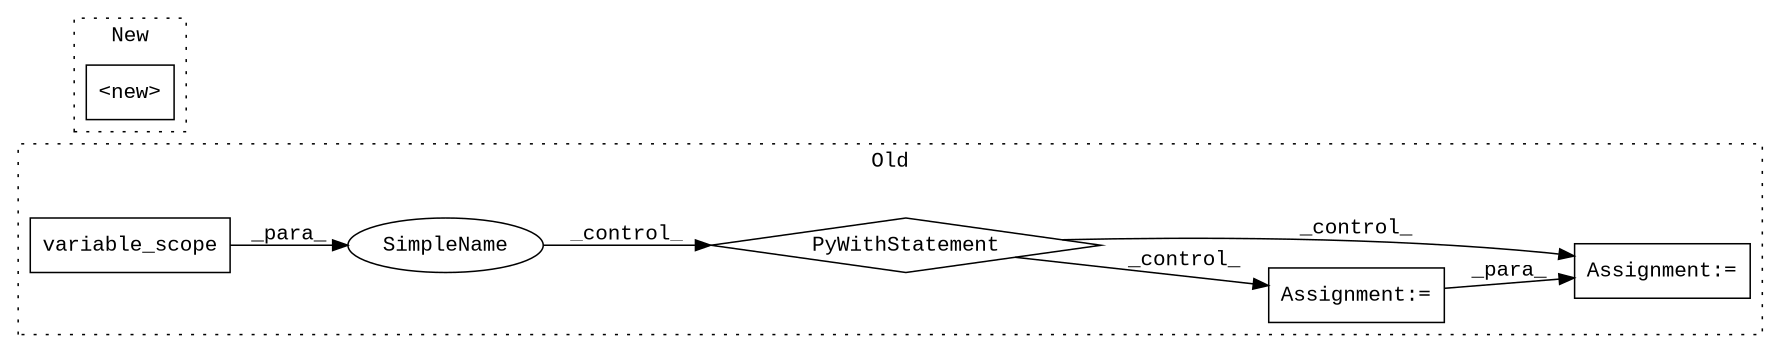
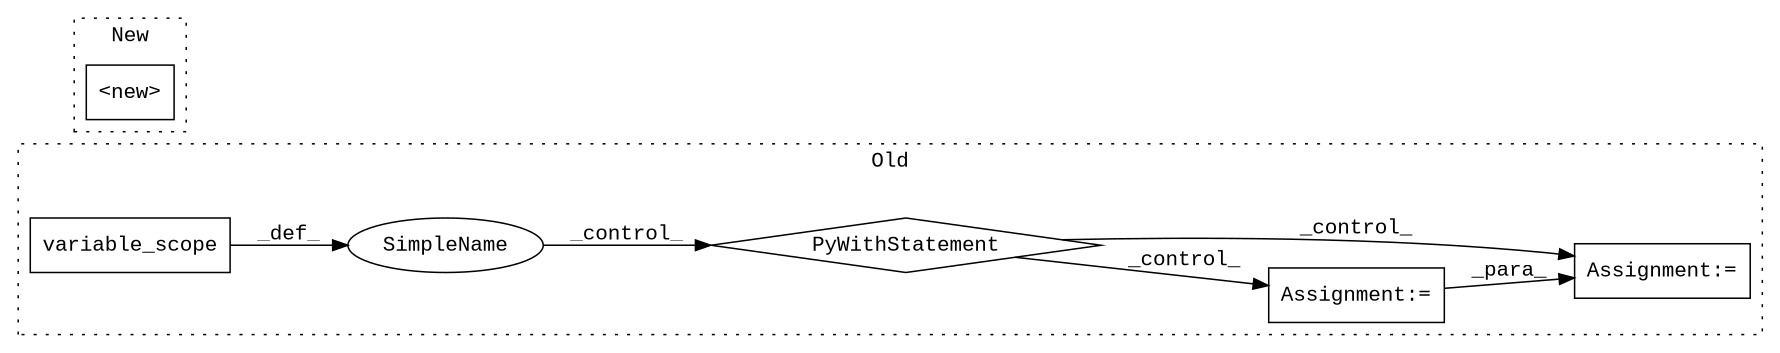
edge "variable_scope" -> "SimpleName": label "_para_" -> "_def_"
